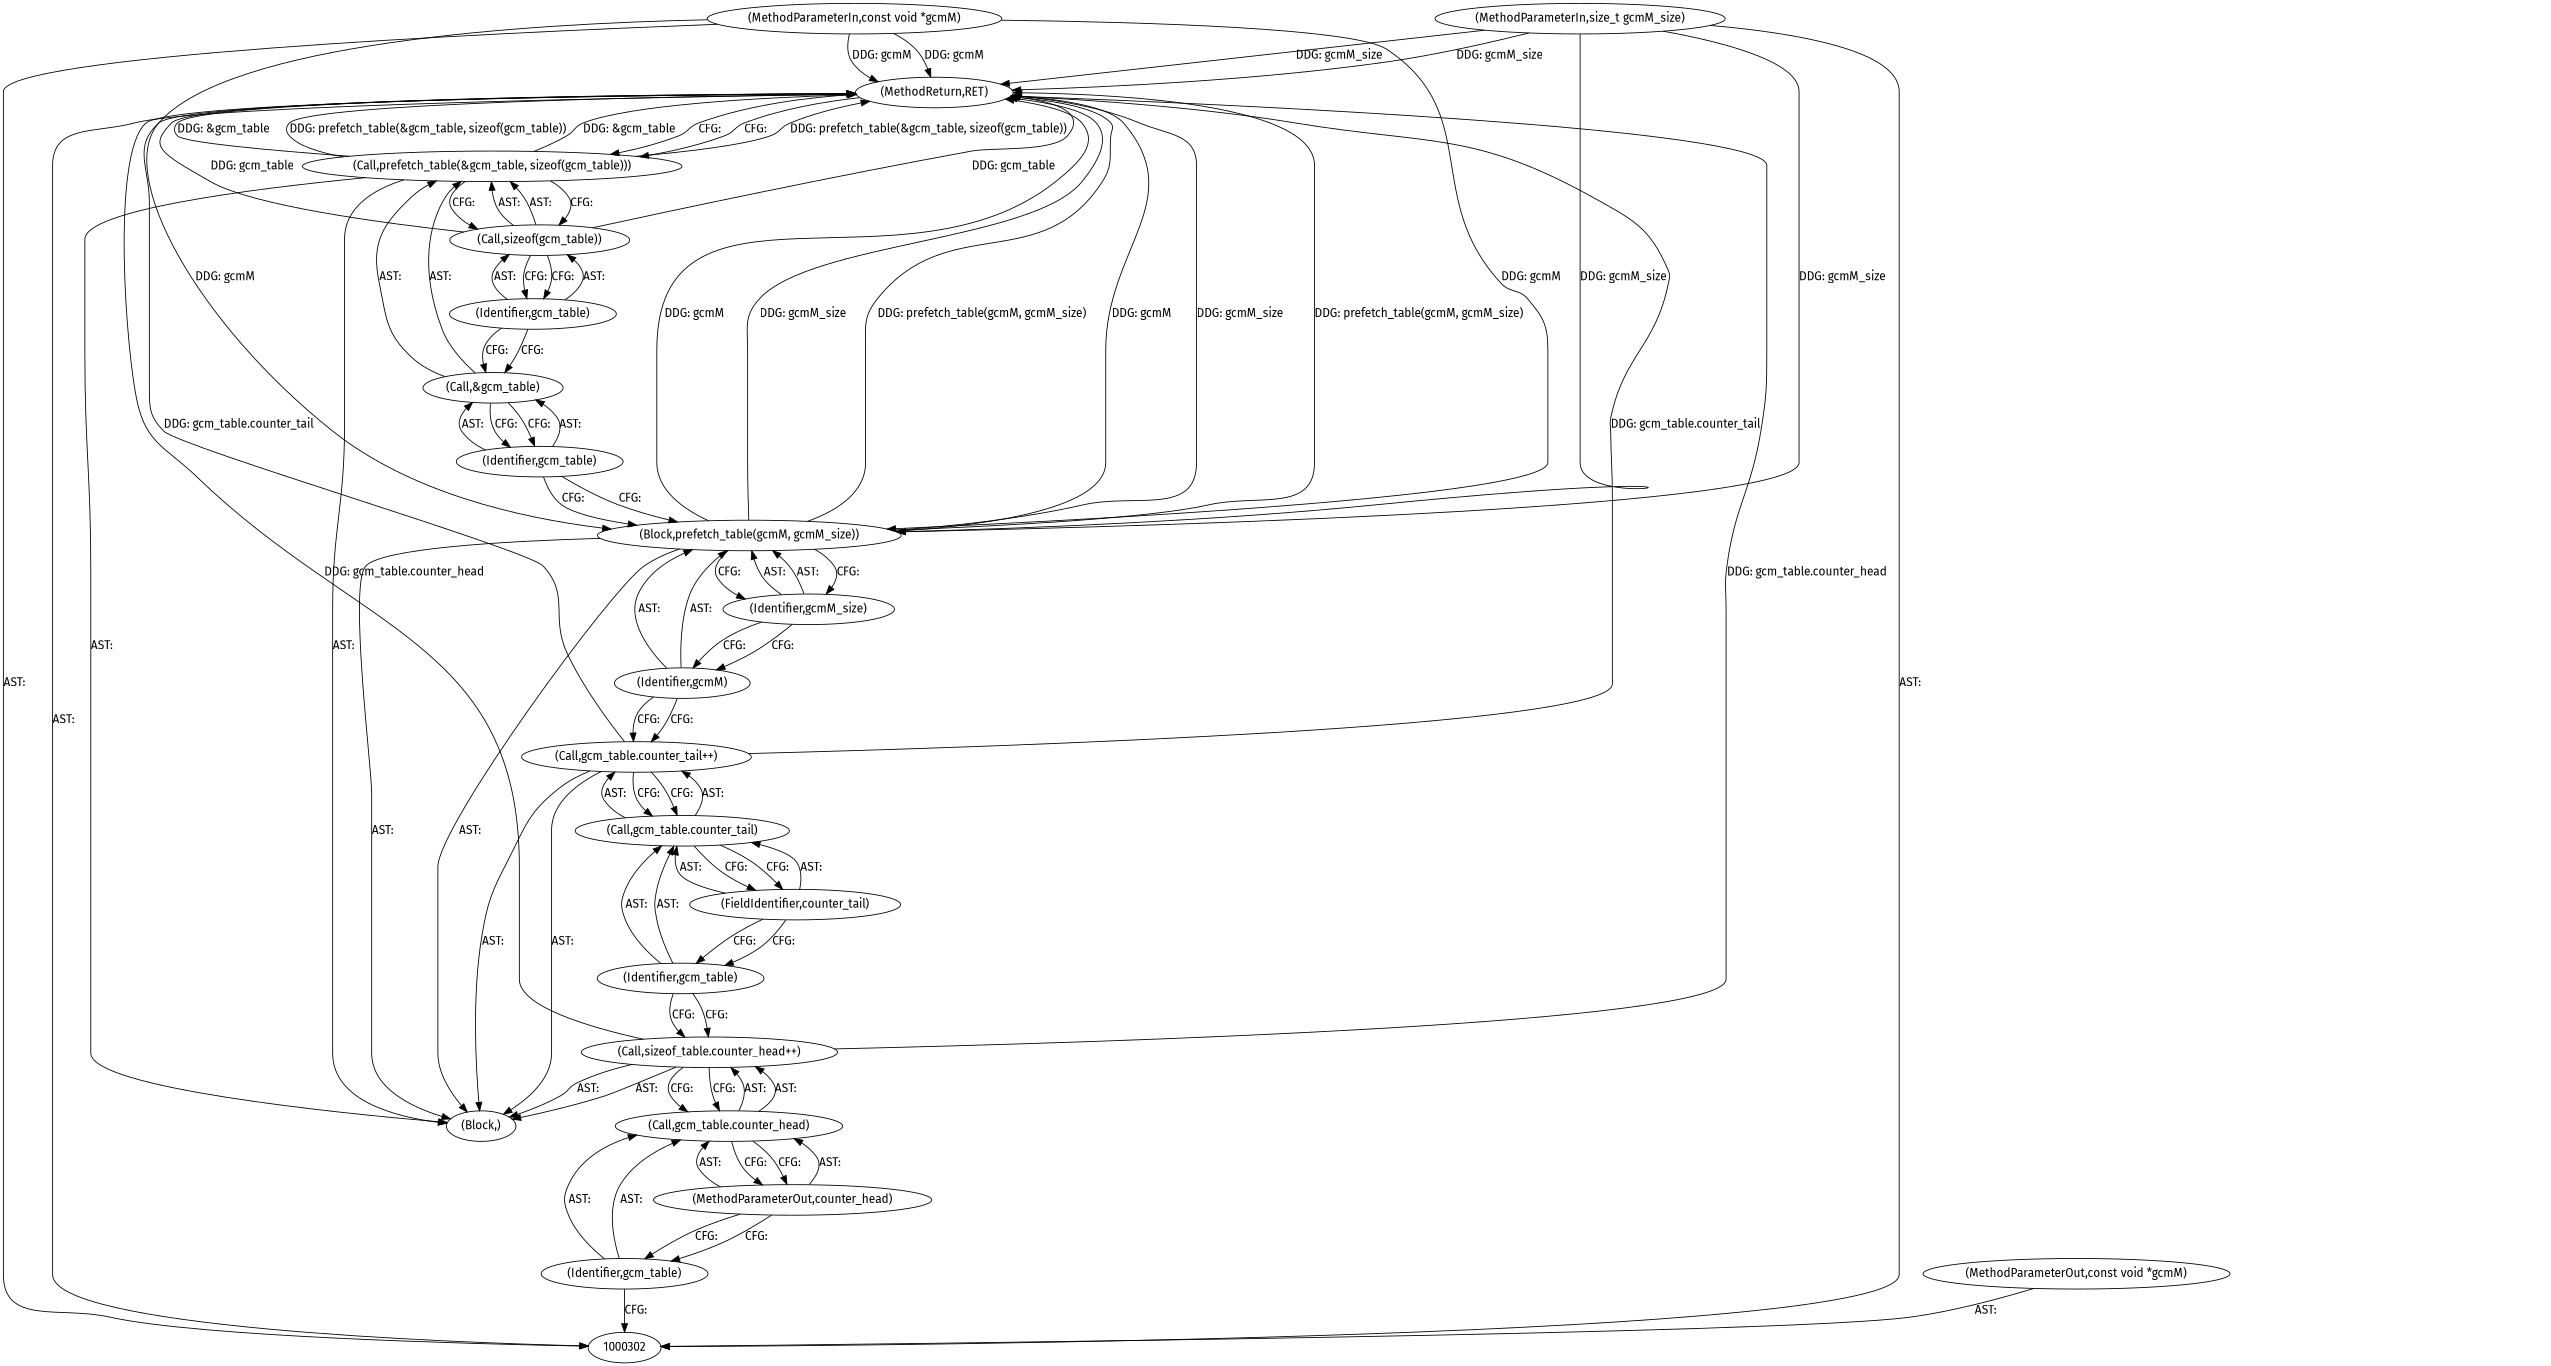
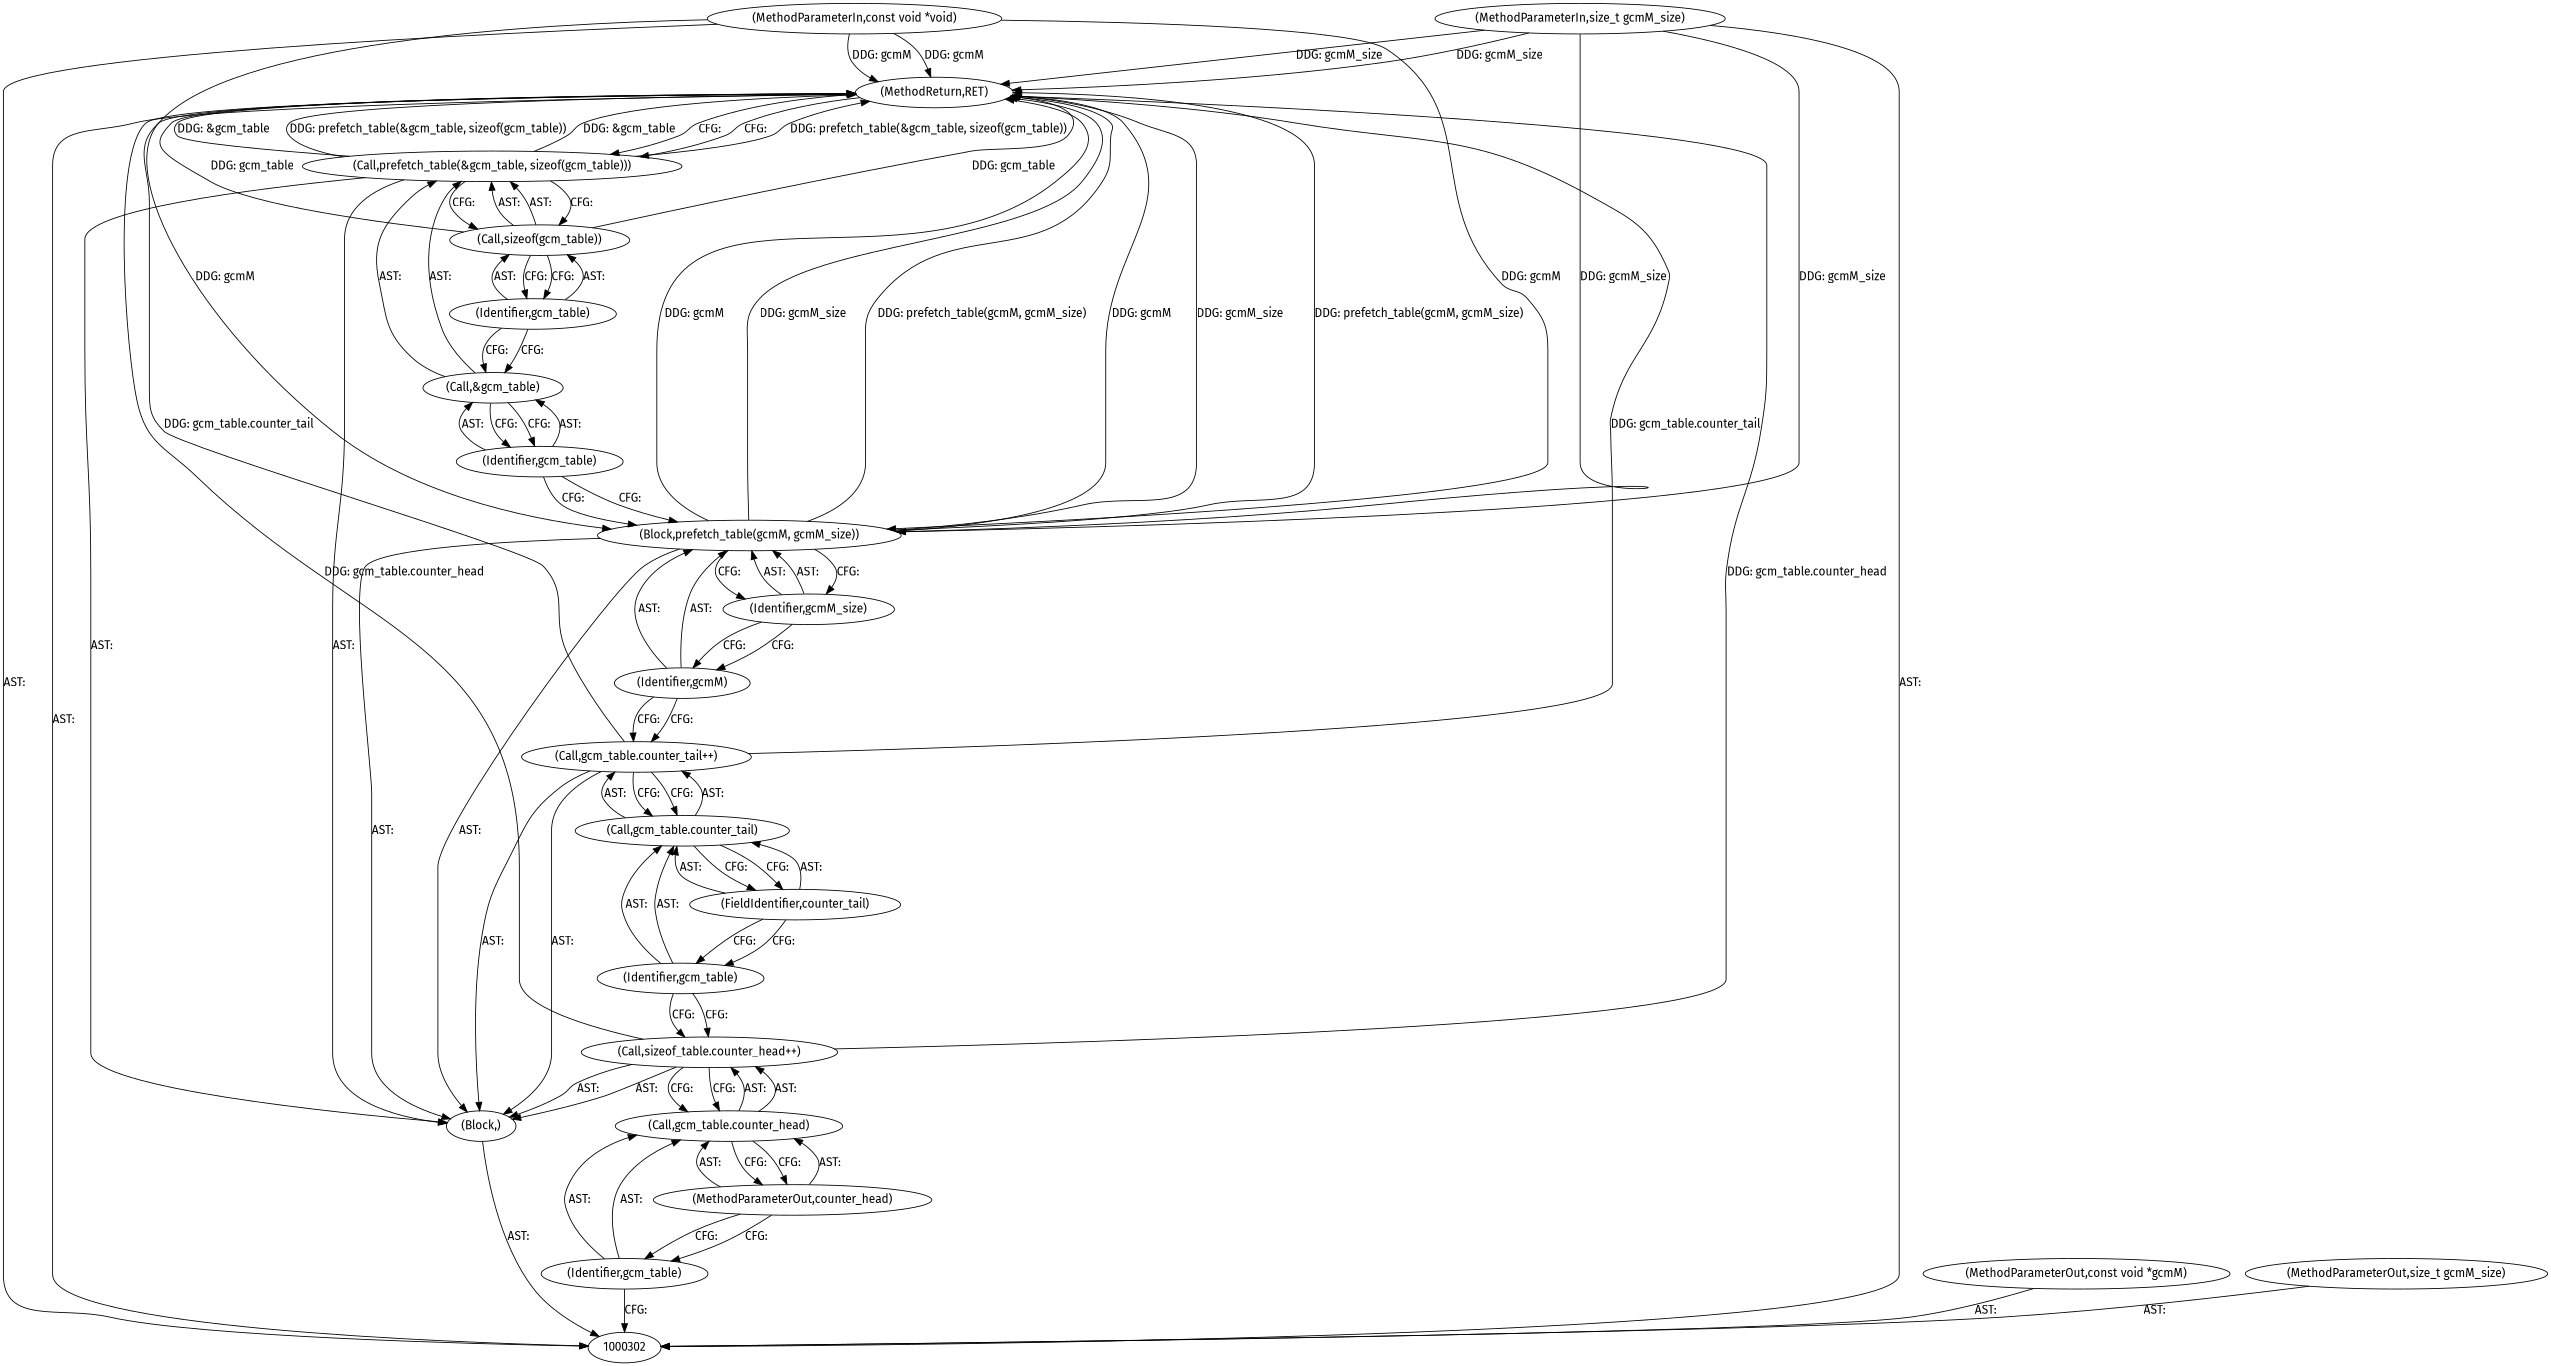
node "(MethodParameterIn,const void *gcmM)": label "(MethodParameterIn,const void *gcmM)" -> "(MethodParameterIn,const void *void)"
edge "(Block,)" -> "1000302": added, label "AST:"
node "(MethodParameterOut,size_t gcmM_size)": added
